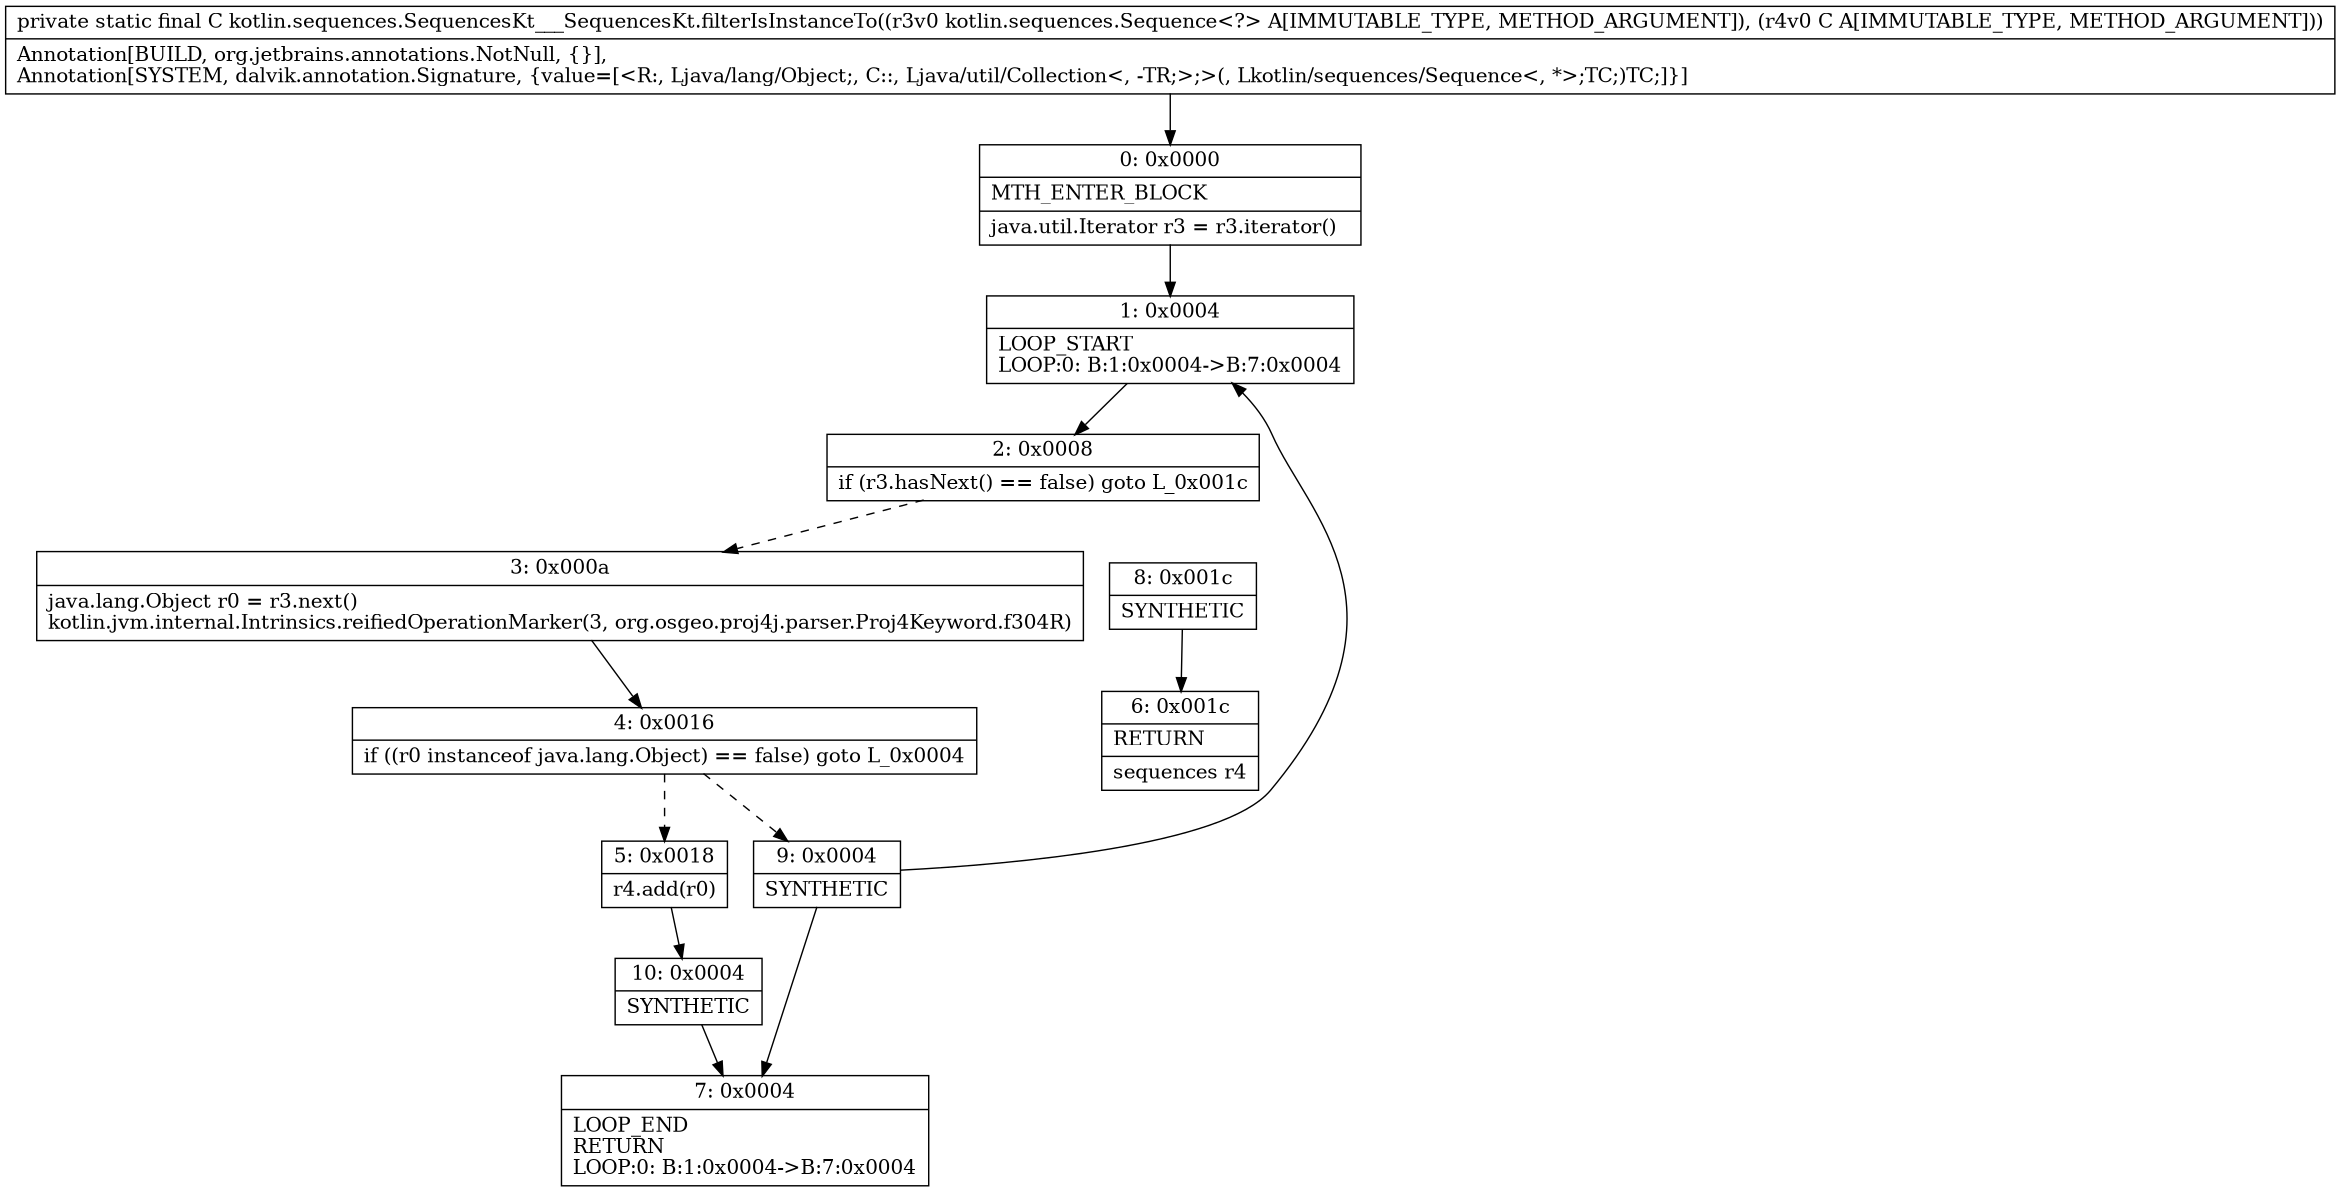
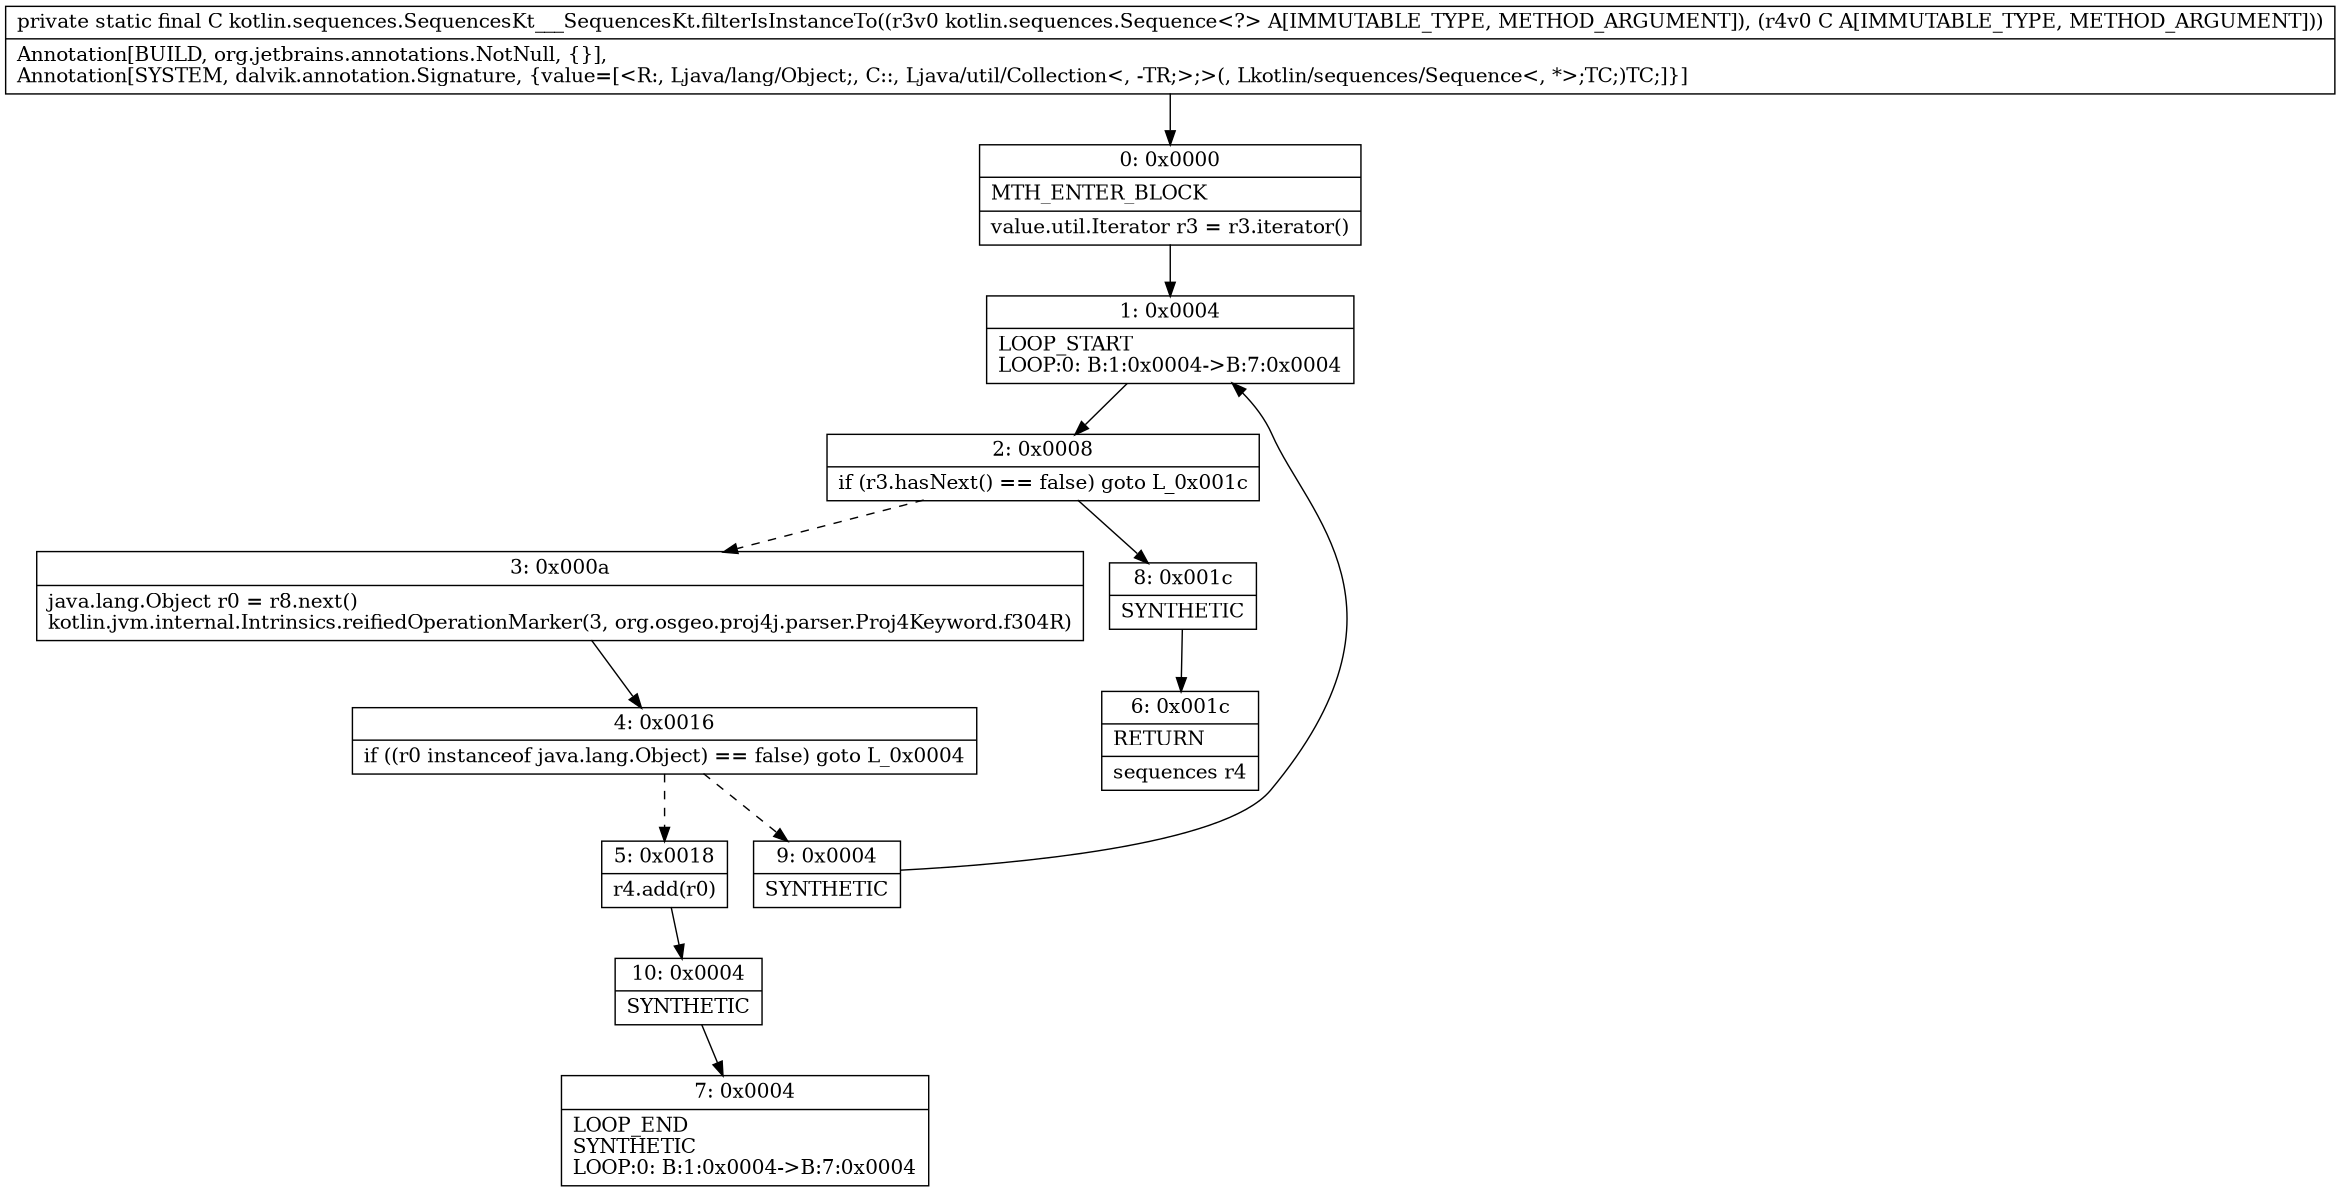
node "0: 0x0000": text "java.util.Iterator r3 = r3.iterator()" -> "value.util.Iterator r3 = r3.iterator()"
edge "2: 0x0008" -> "8: 0x001c": added
node "3: 0x000a": text "java.lang.Object r0 = r3.next()" -> "java.lang.Object r0 = r8.next()"
edge "9: 0x0004" -> "7: 0x0004": removed
node "7: 0x0004": text "RETURN" -> "SYNTHETIC"
